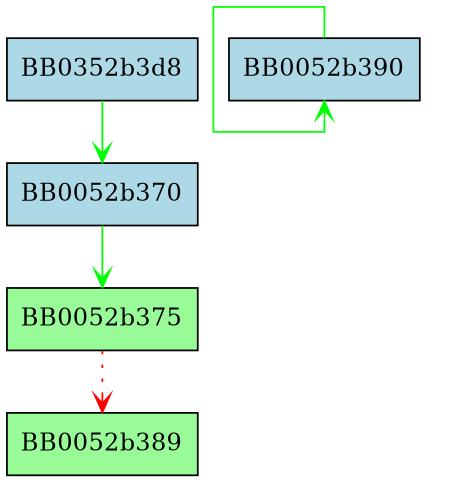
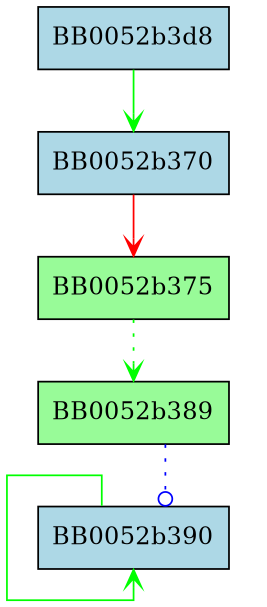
node "BB0352b3d8": label "BB0352b3d8" -> "BB0052b3d8"
edge "BB0052b370" -> "BB0052b375": color green -> red
edge "BB0052b375" -> "BB0052b389": color red -> green
edge "BB0052b389" -> "BB0052b390": added
